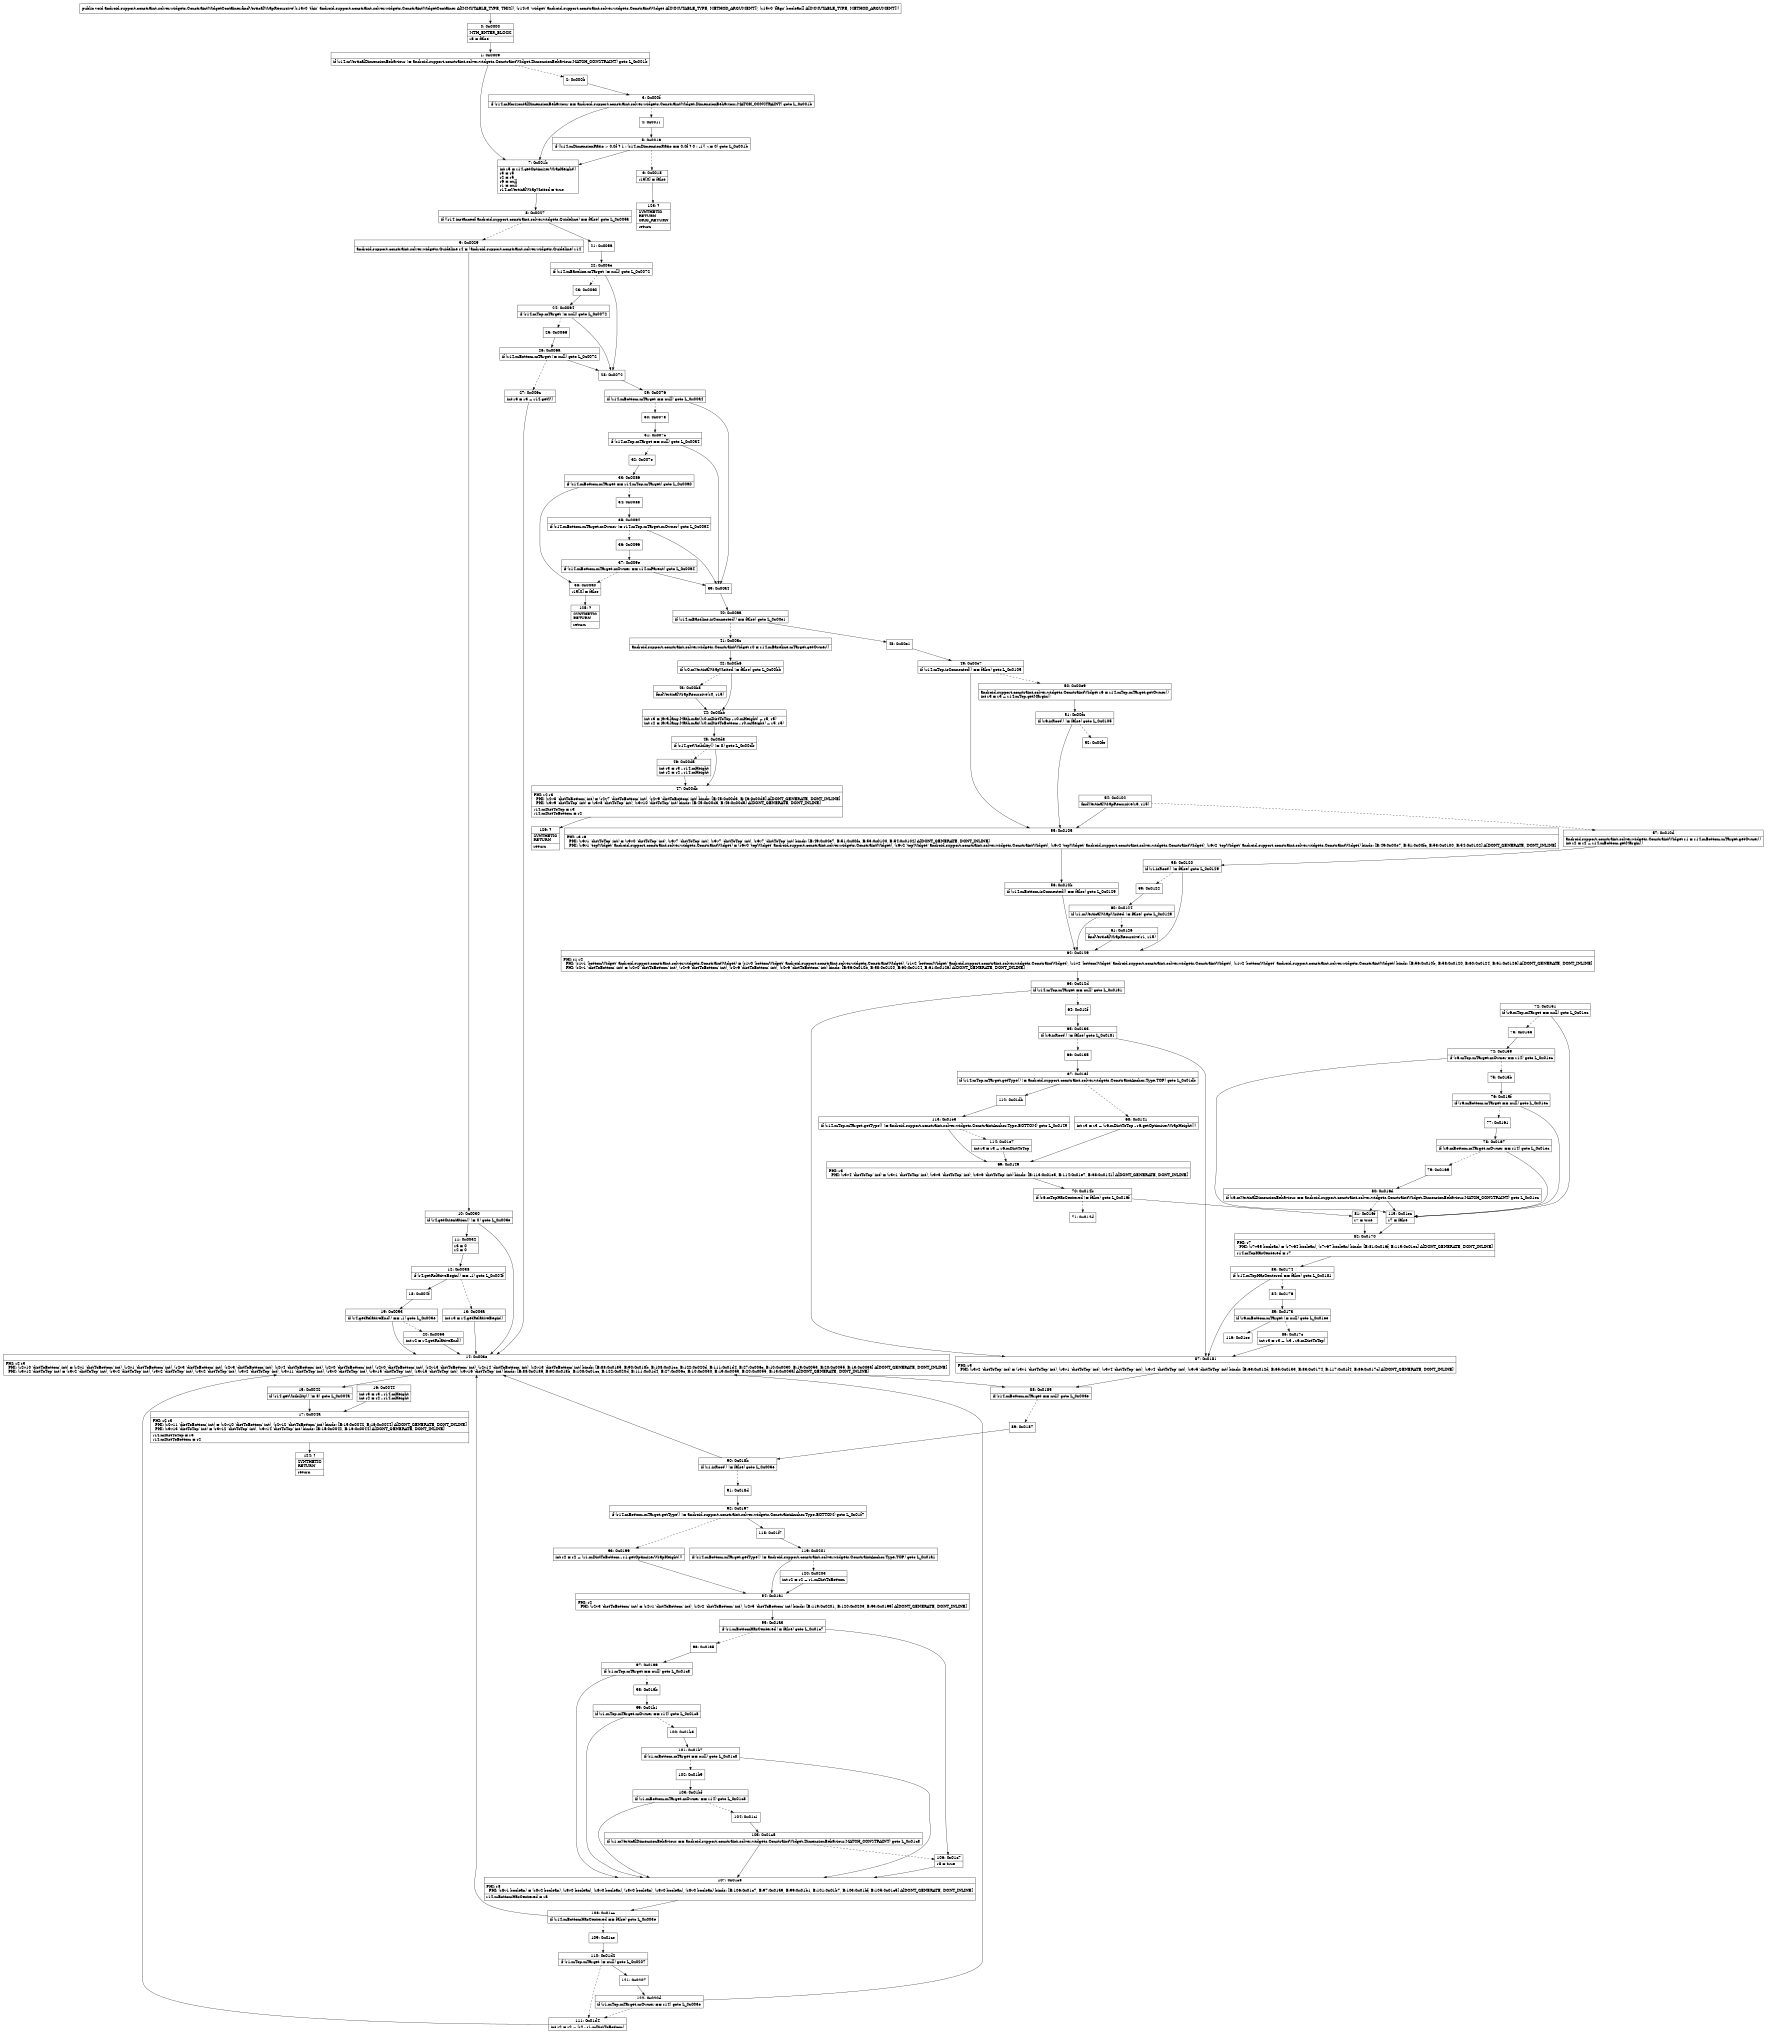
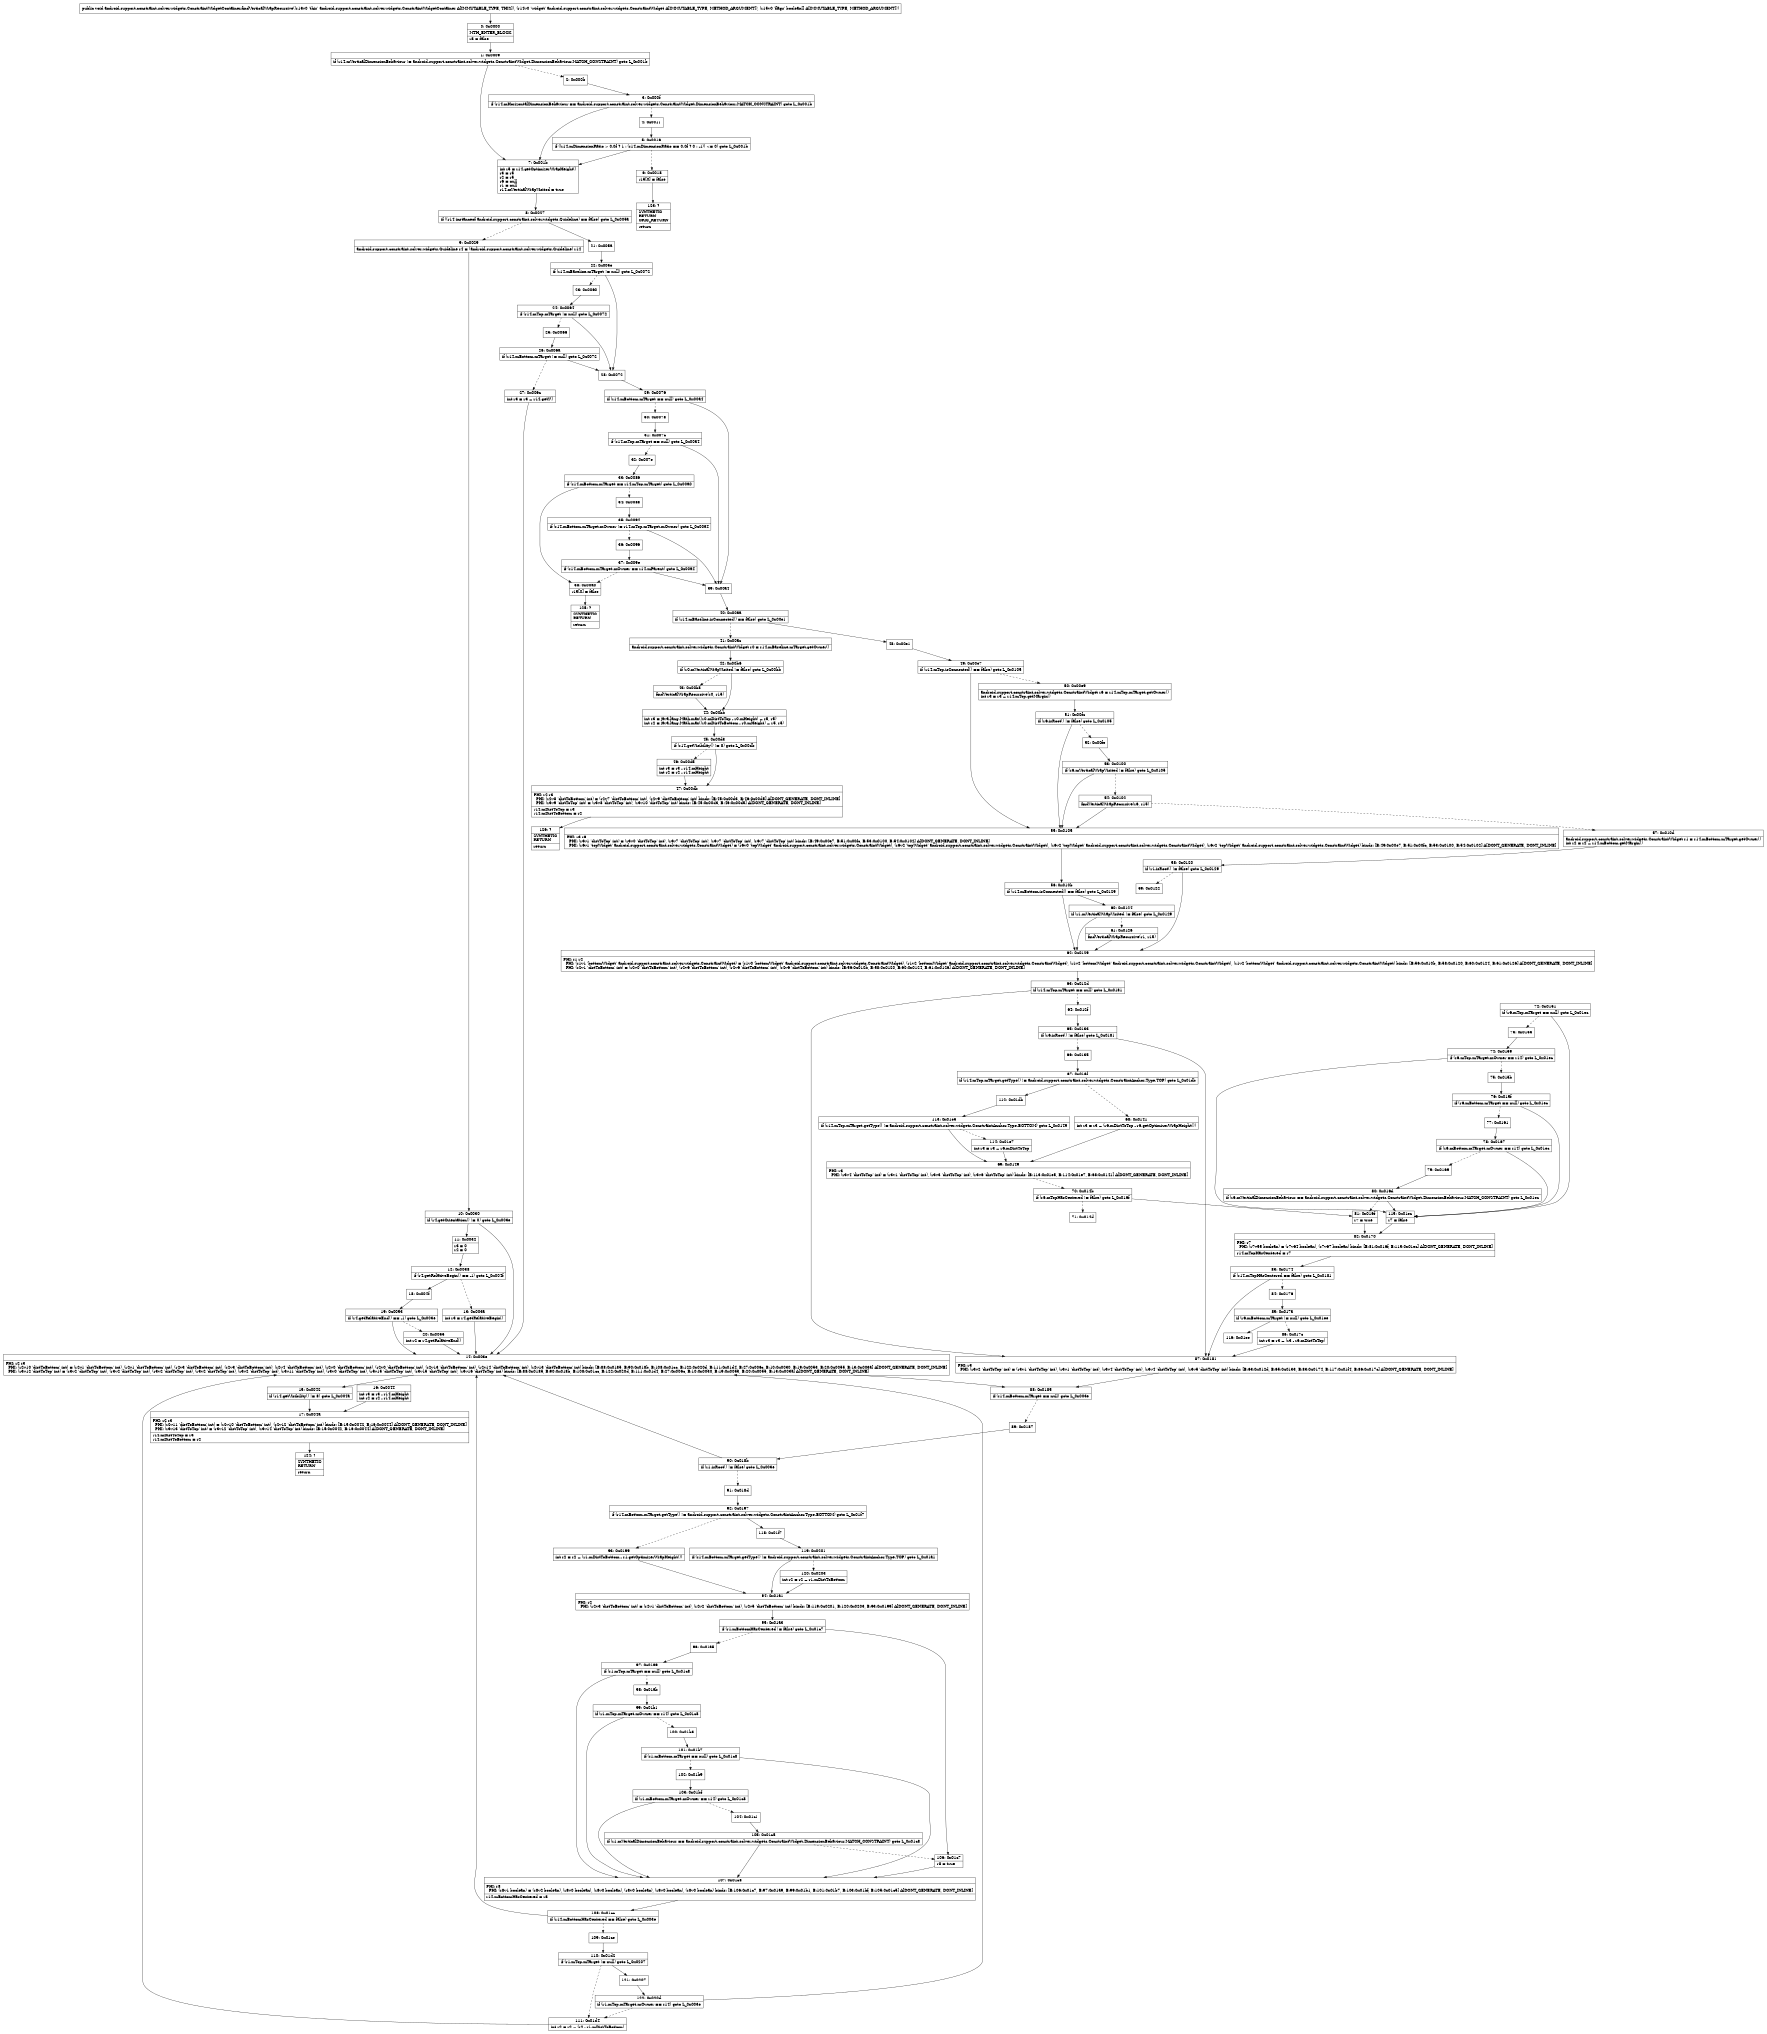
node "53: 0x0100": added
edge "59: 0x0122" -> "60: 0x0124": now "56: 0x010b" -> "60: 0x0124"
edge "69: 0x0149" -> "70: 0x014b": style solid -> dashed
